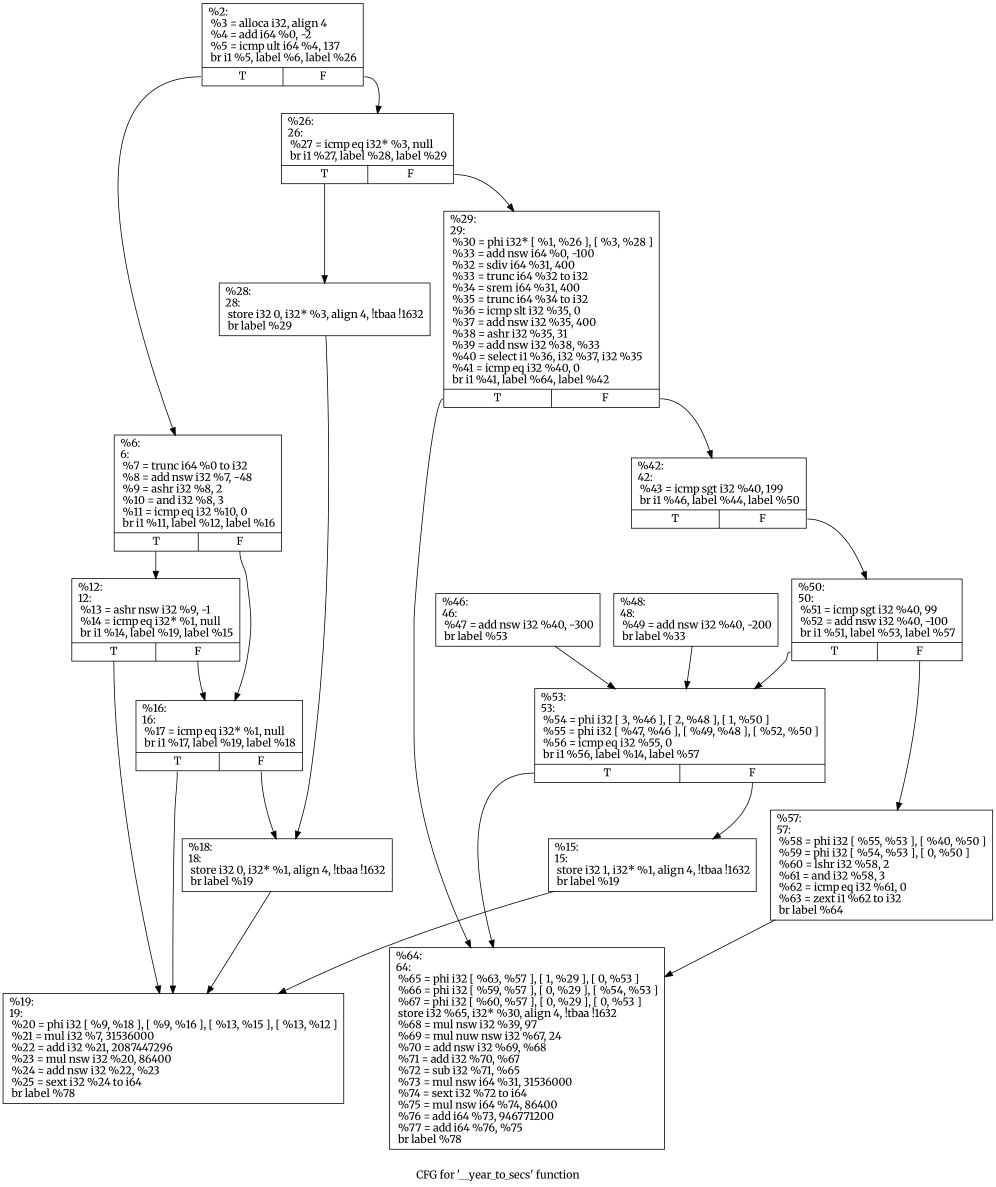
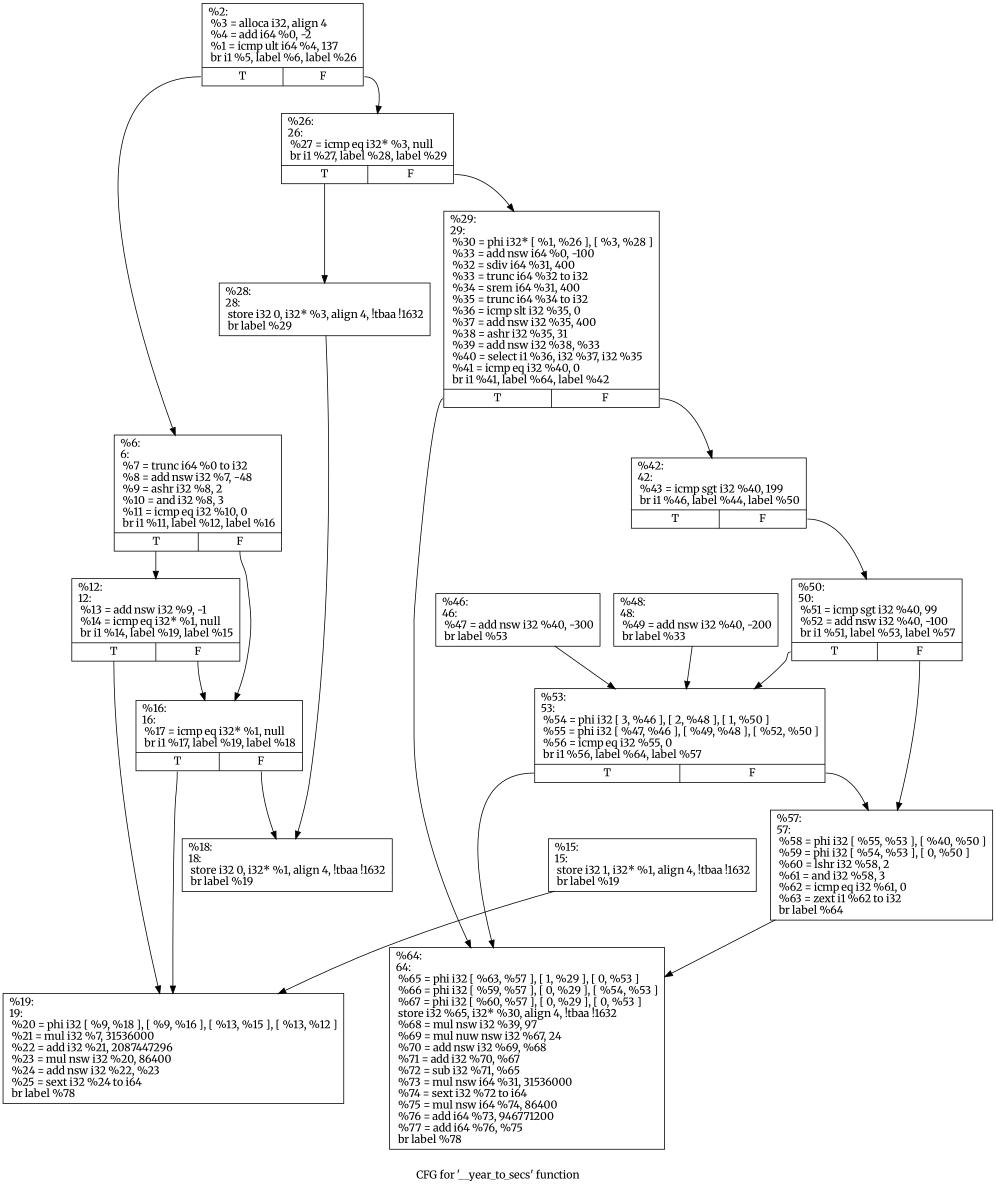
node "%2:": text "%5 = icmp ult i64 %4, 137" -> "%1 = icmp ult i64 %4, 137"
node "%12:": text "%13 = ashr nsw i32 %9, -1" -> "%13 = add nsw i32 %9, -1"
node "%53:": text "br i1 %56, label %14, label %57" -> "br i1 %56, label %64, label %57"
edge "%53:" -> "%15:": now "%53:" -> "%57:"
edge "%18:" -> "%19:": removed
